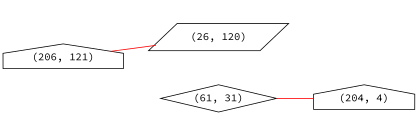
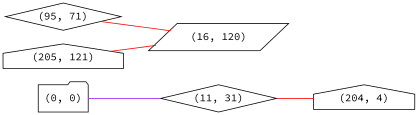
node "(95, 71)": added
node "(26, 120)": label "(26, 120)" -> "(16, 120)"
node "(206, 121)": label "(206, 121)" -> "(205, 121)"
node "(0, 0)": added
node "(61, 31)": label "(61, 31)" -> "(11, 31)"
